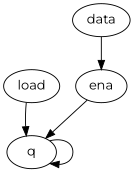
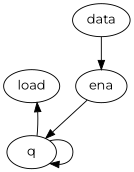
edge "load" -> "q": reversed
